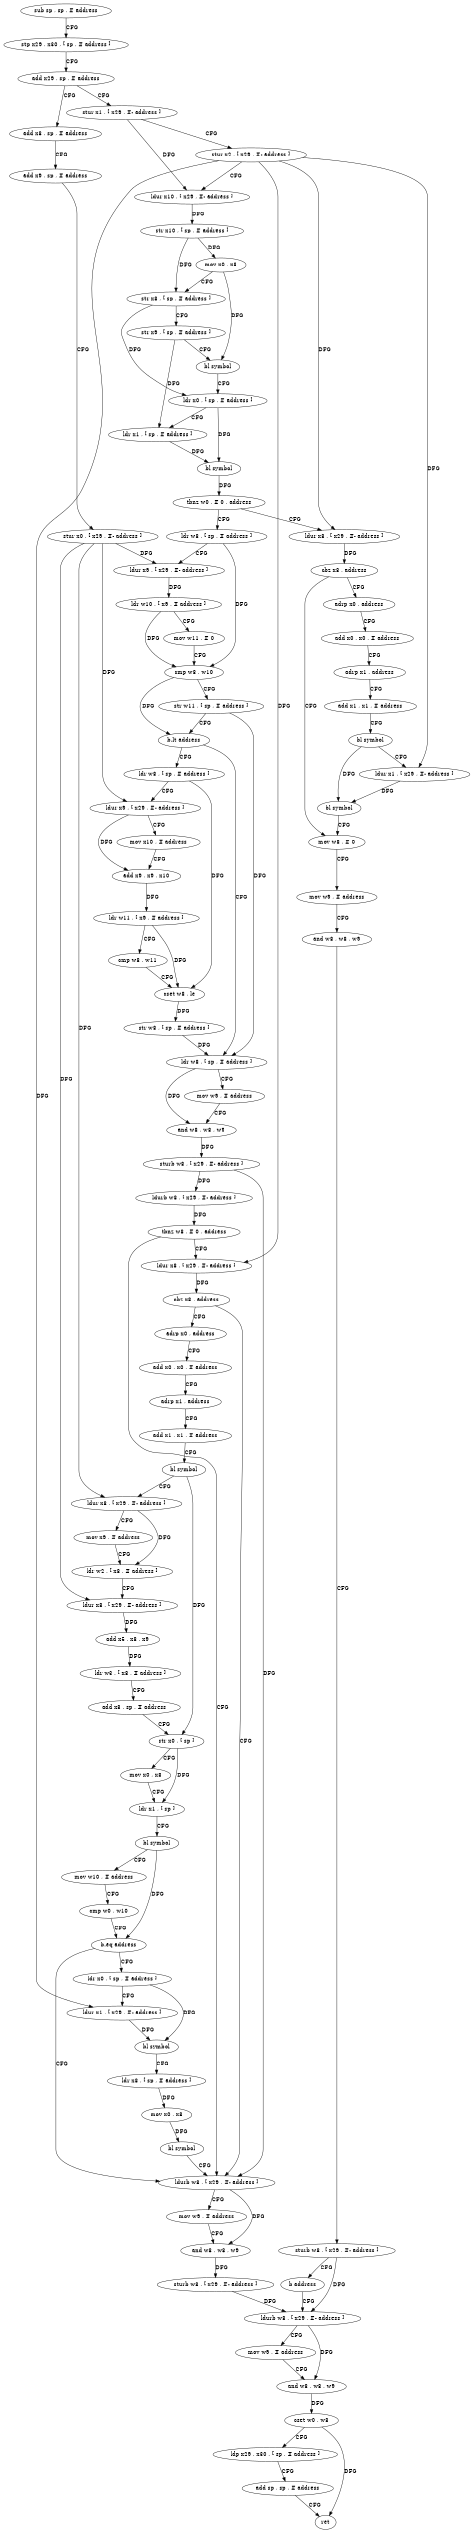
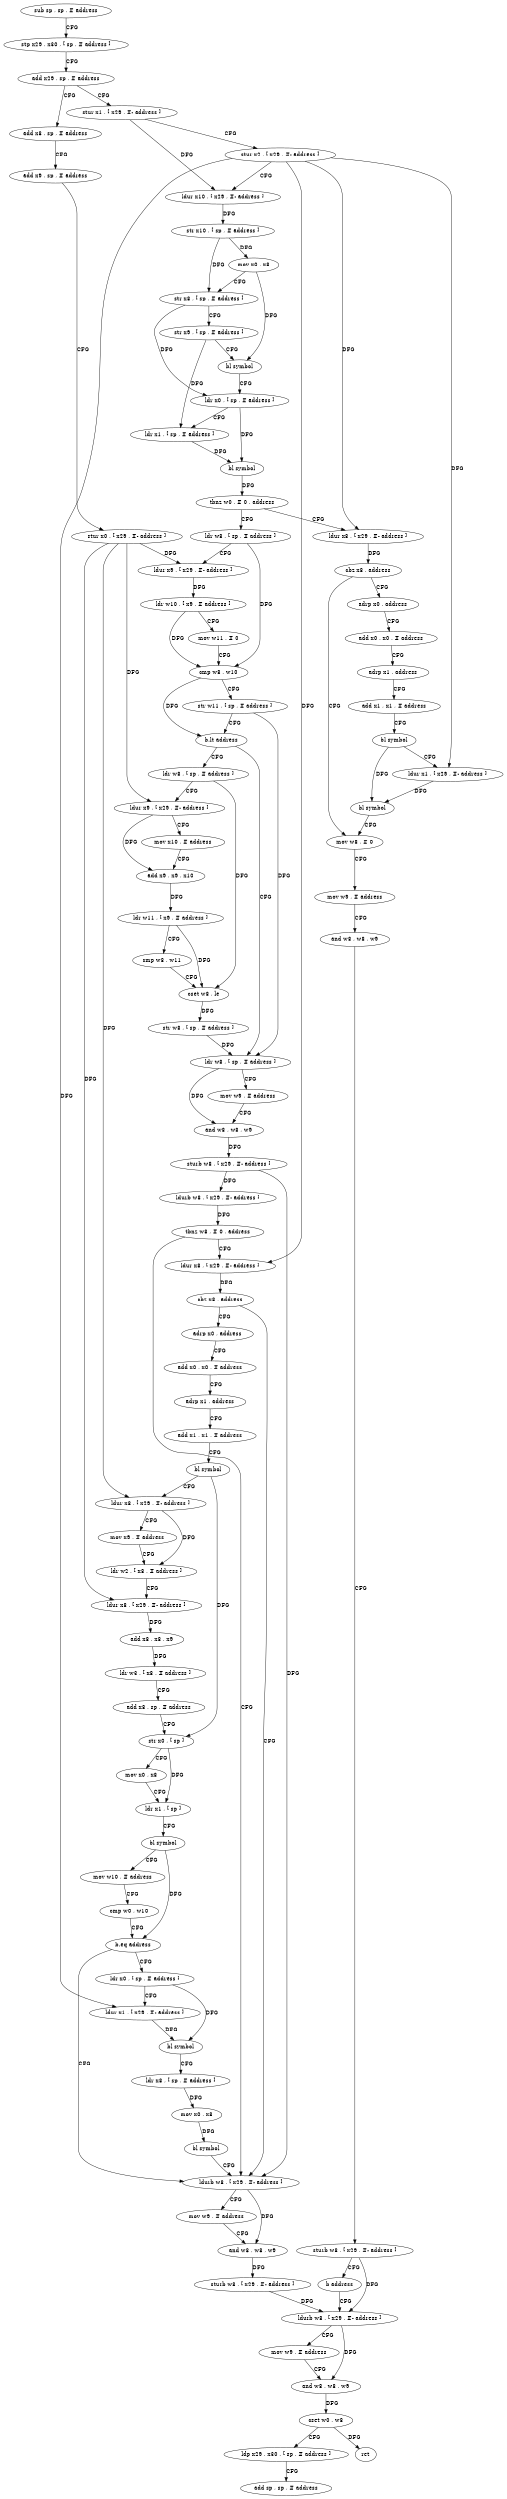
node "add x5 , x8 , x9": label "add x5 , x8 , x9" -> "add x8 , x8 , x9"
edge "add sp , sp , # address" -> "ret": removed, label "CFG"
